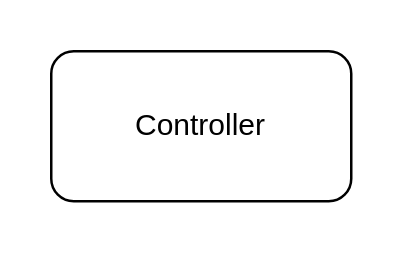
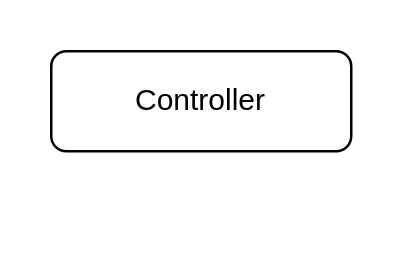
node "Controller": size 300x150 -> 300x100
